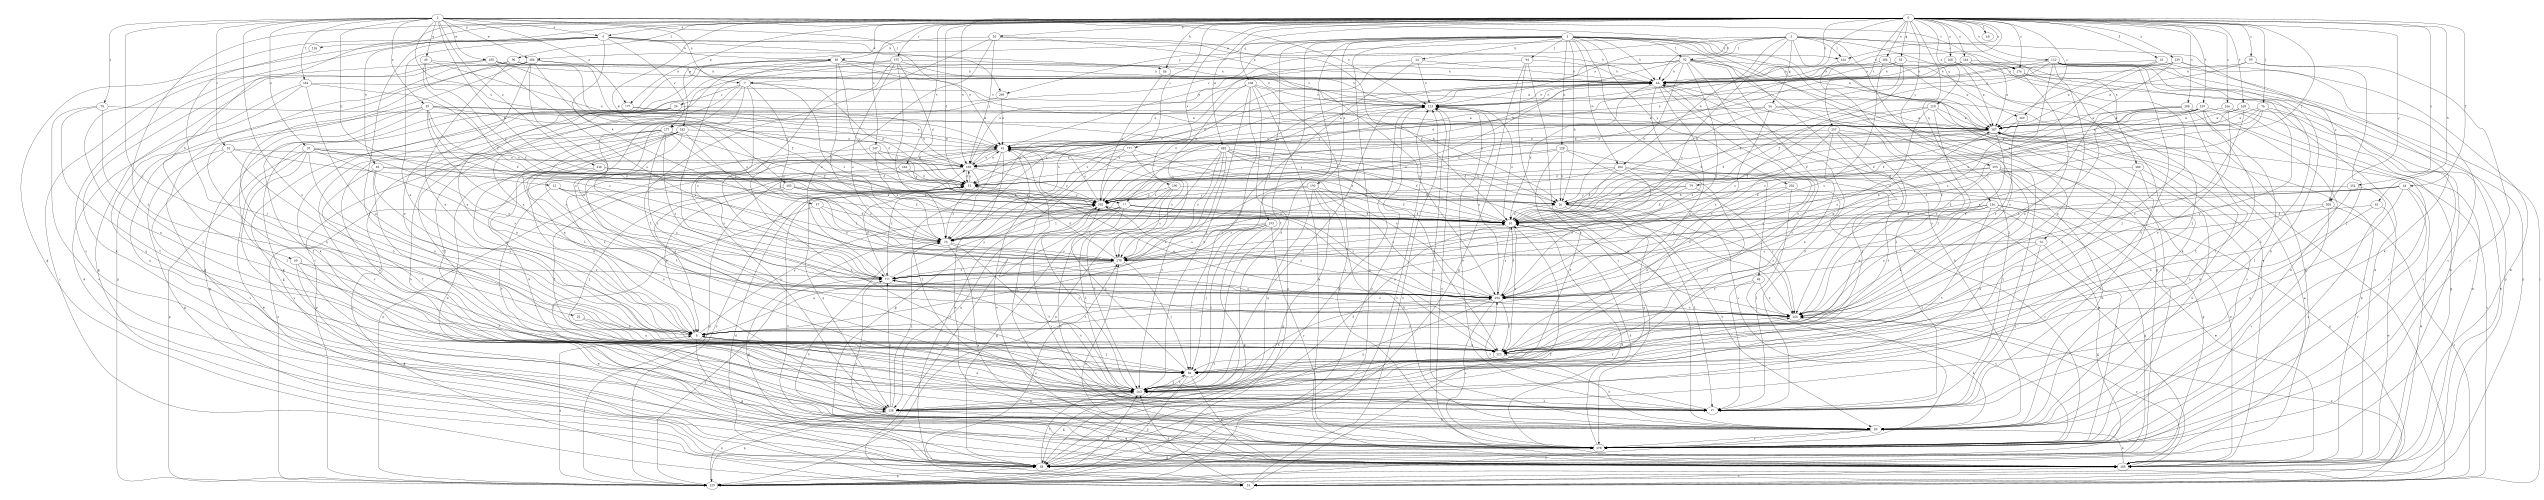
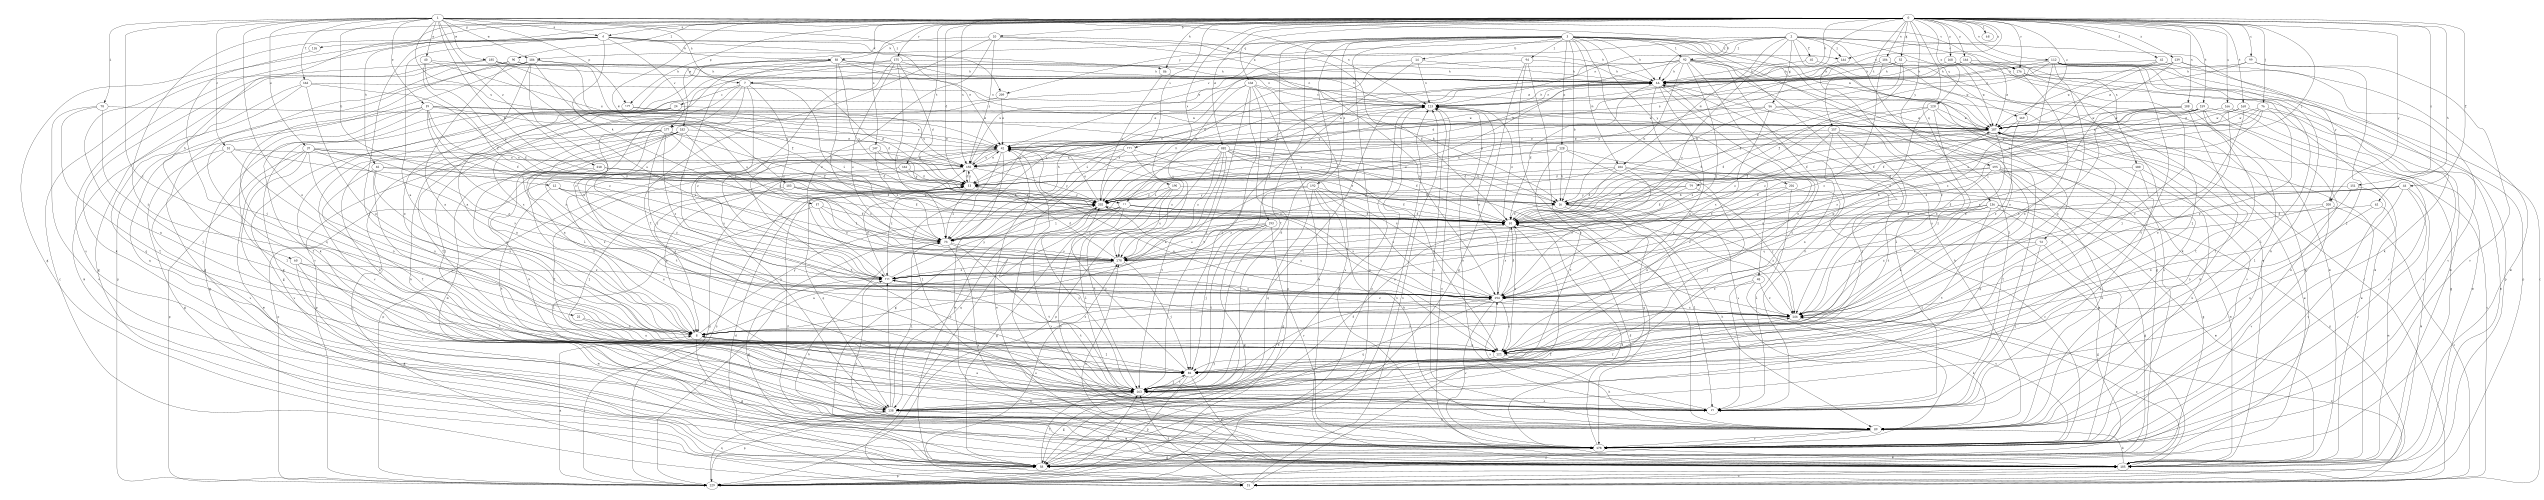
node "45": added
edge "178" -> "105": added, label "m"
